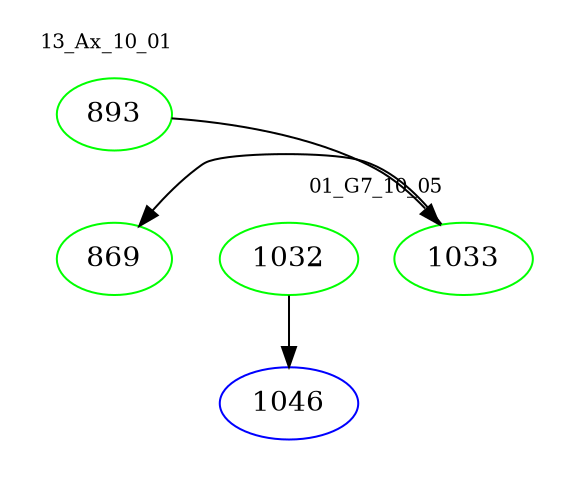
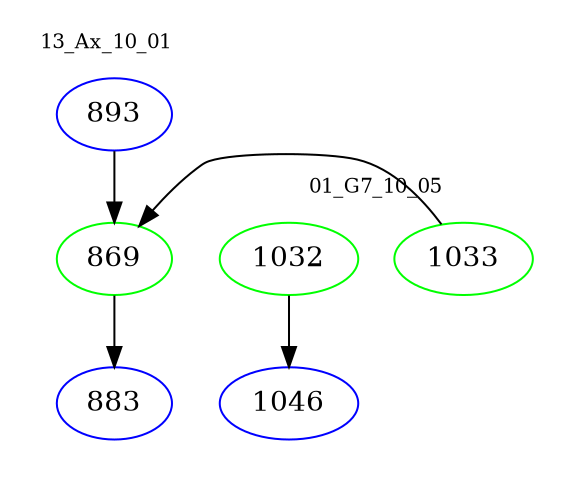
node "893": color green -> blue
edge "893" -> "1033": now "893" -> "869"
node "883": added
